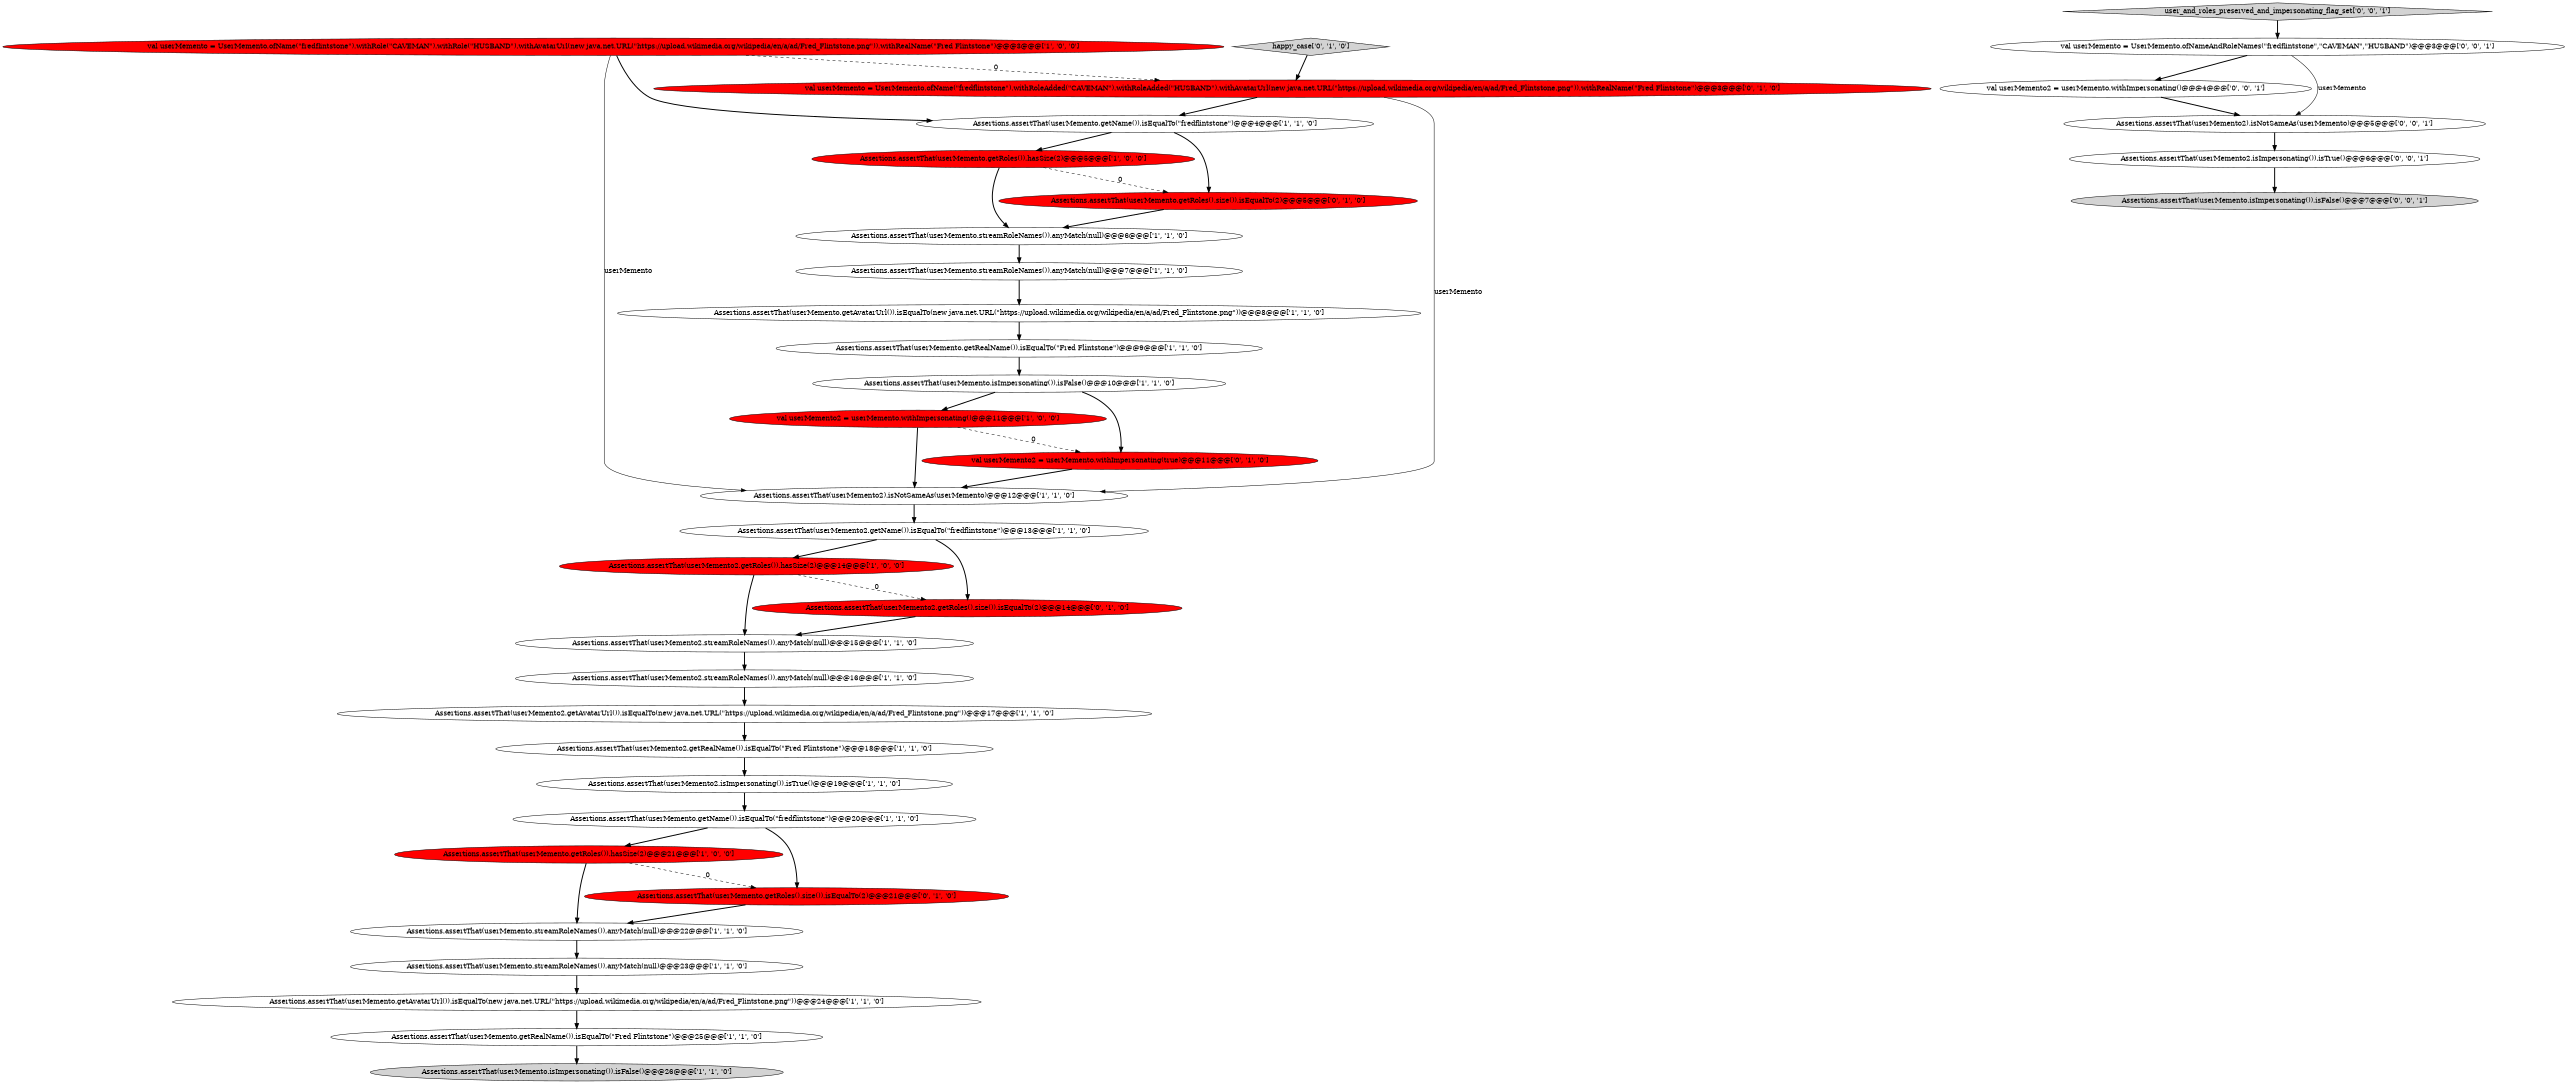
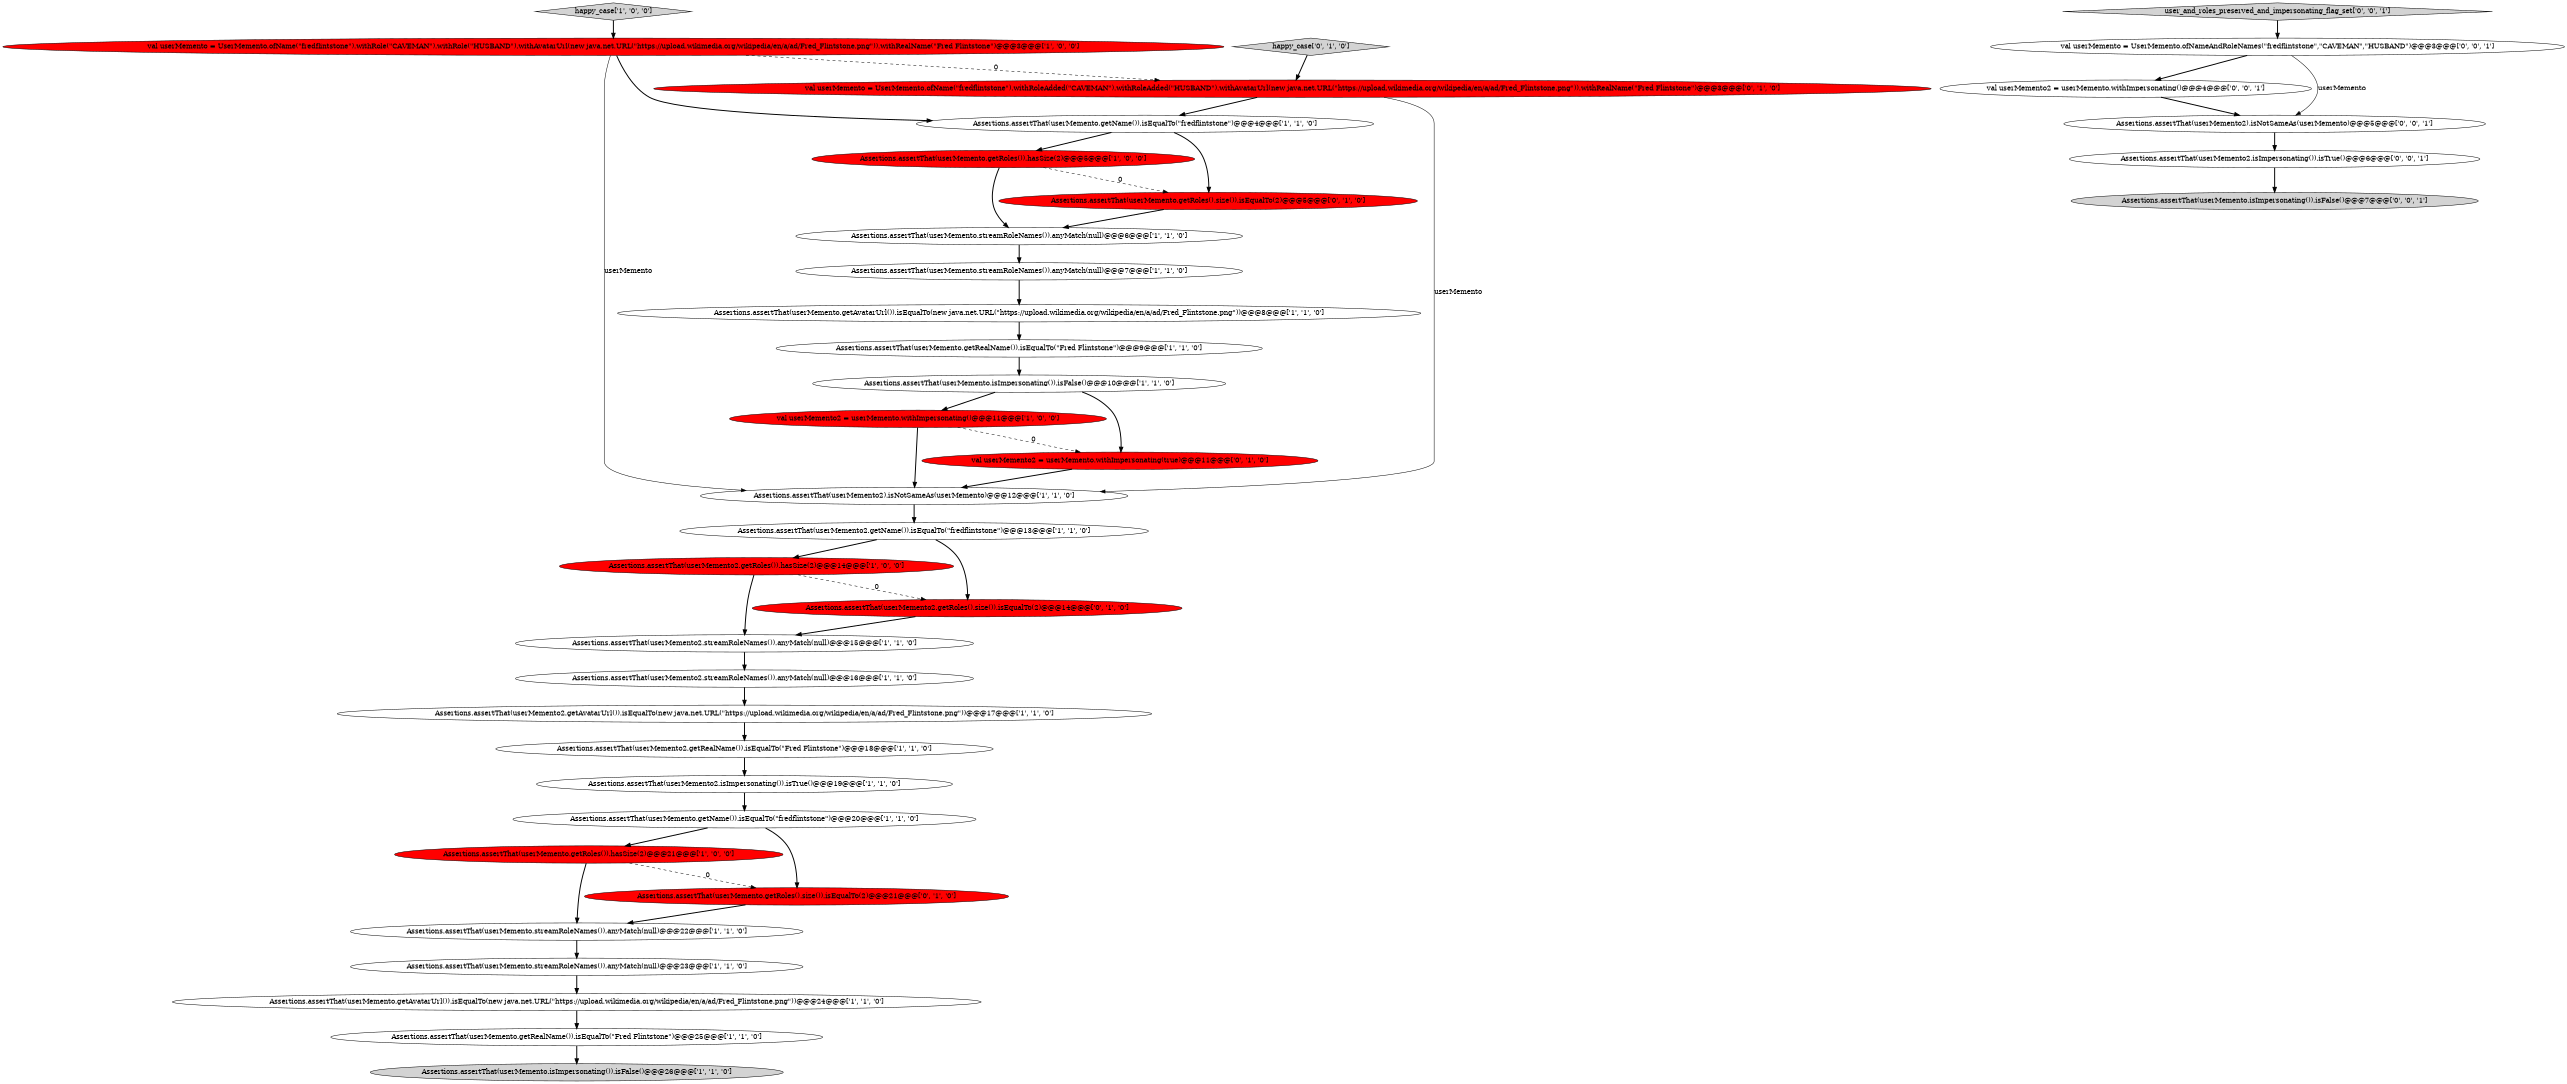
node "happy_case['1', '0', '0']": added
